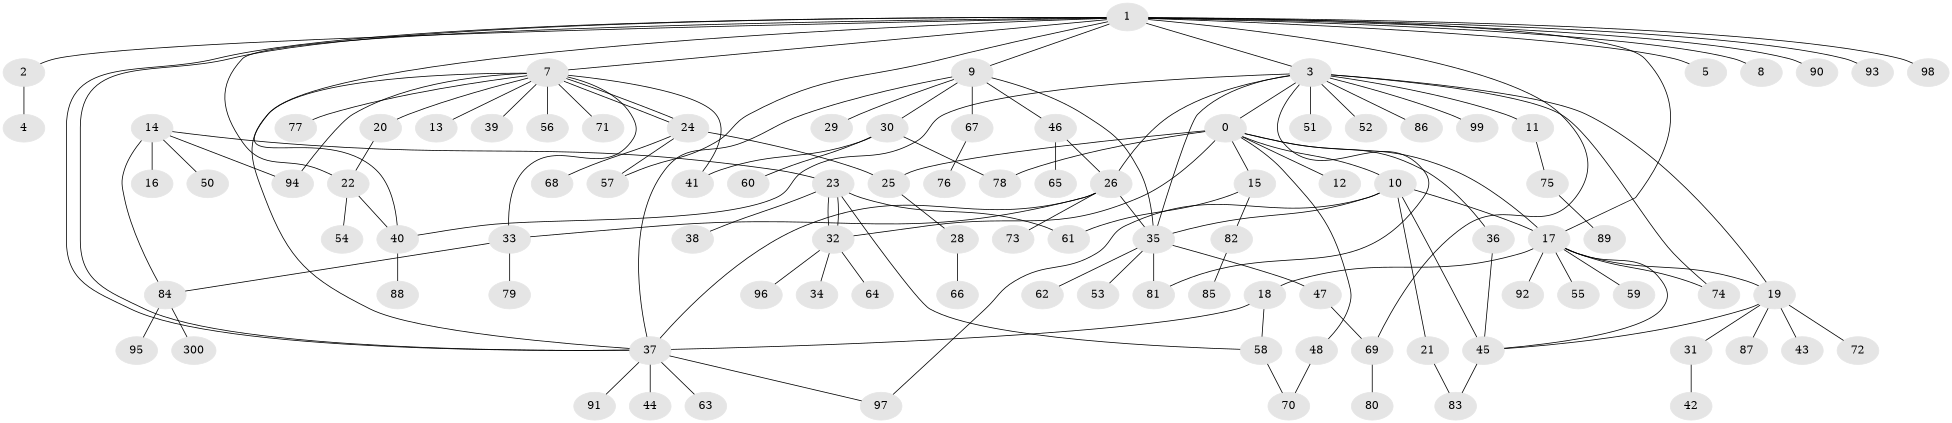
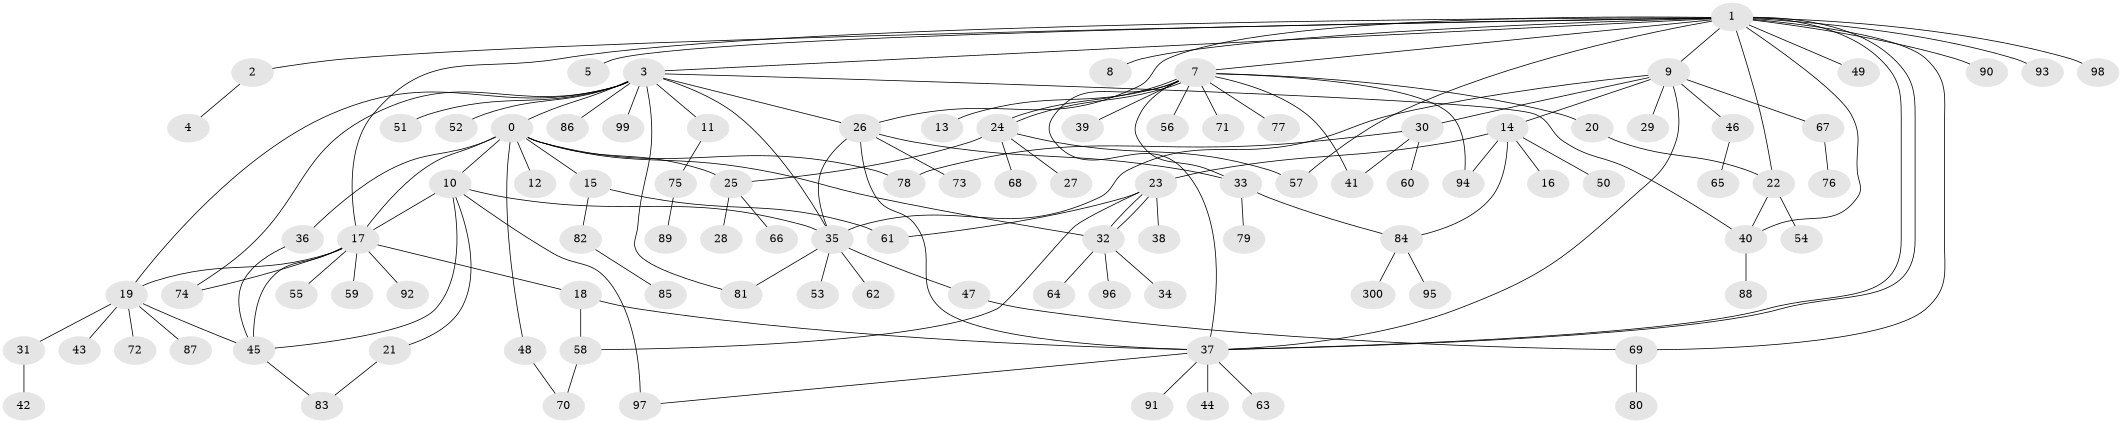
node "49": added
edge "9" -- "14": added
edge "46" -- "26": now "1" -- "26"
node "27": added
edge "28" -- "66": now "25" -- "66"
